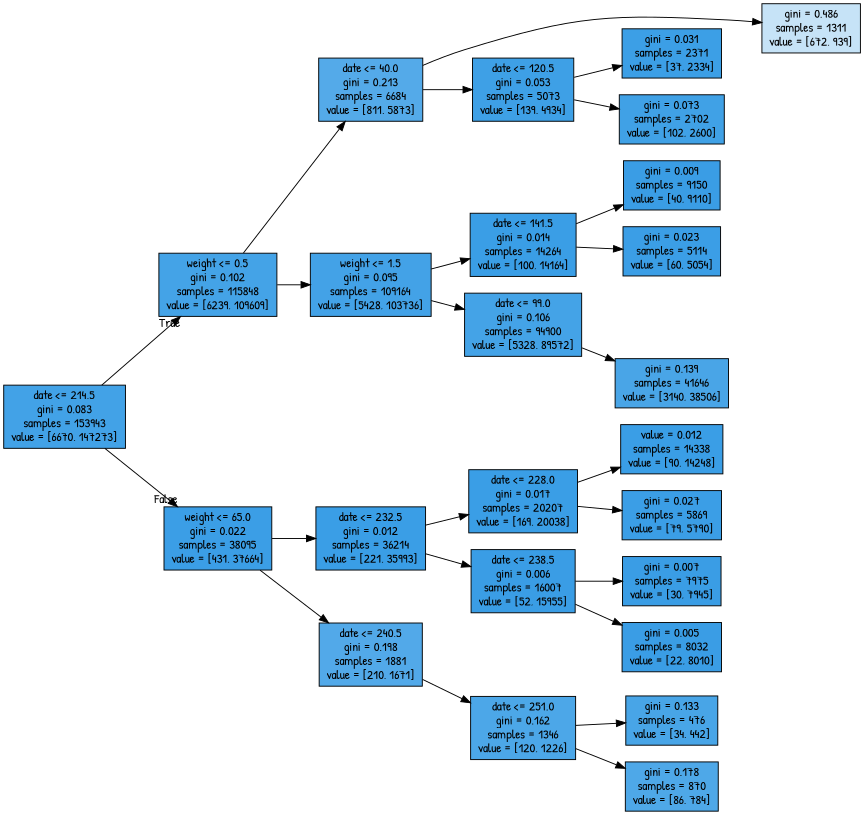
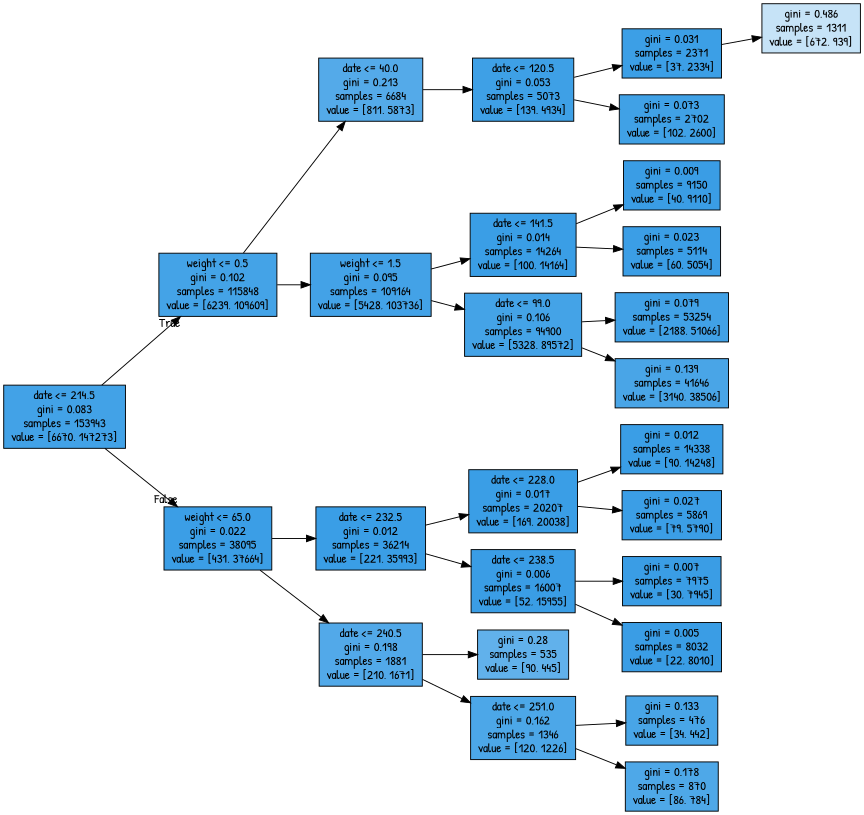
edge "date <= 40.0 gini = 0.213 samples = 6684 value = [811, 5873]" -> "gini = 0.486 samples = 1311 value = [672, 939]": now "gini = 0.031 samples = 2371 value = [37, 2334]" -> "gini = 0.486 samples = 1311 value = [672, 939]"
node "gini = 0.079 samples = 53254 value = [2188, 51066]": added
node "value = 0.012 samples = 14338 value = [90, 14248]": label "value = 0.012 samples = 14338 value = [90, 14248]" -> "gini = 0.012 samples = 14338 value = [90, 14248]"
node "gini = 0.28 samples = 535 value = [90, 445]": added
